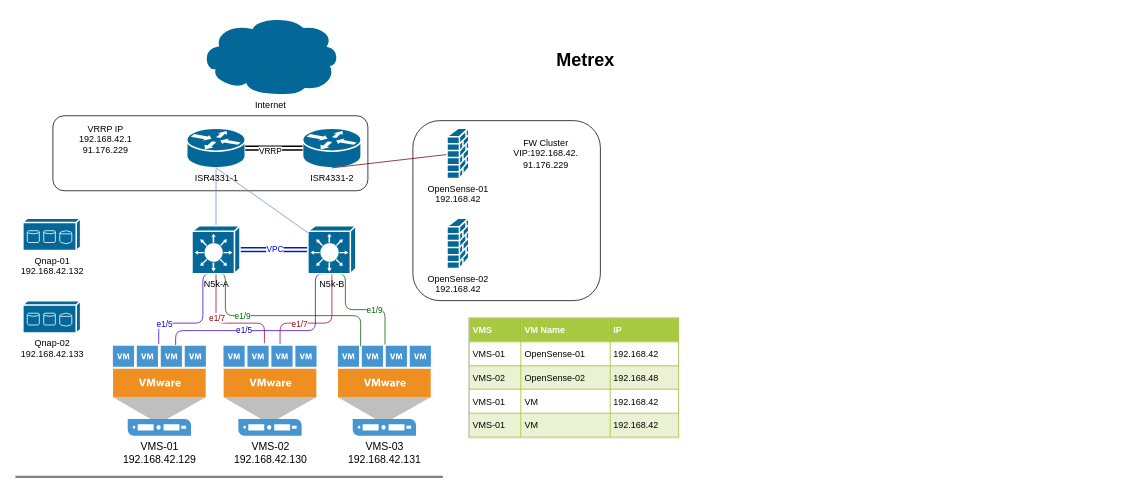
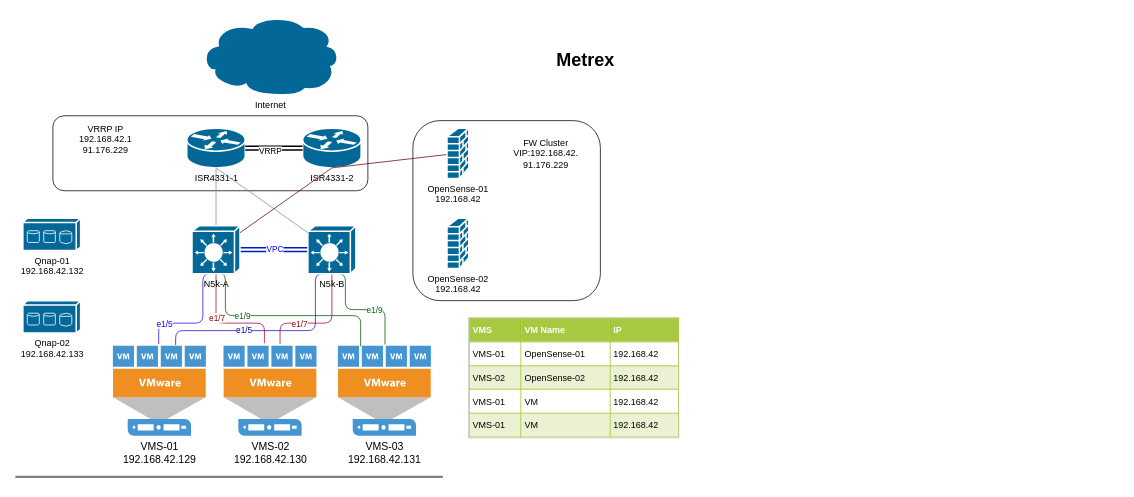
edge "ISR4331-2" -- "N5k-A": added
node "VMSVM NameIP VMS-01 OpenSense-01 192.168.42 VMS-02 OpenSense-02 192.168.48 VMS-01 VM 192.168.42 VMS-01 VM 192.168.42": label "VMSVM NameIP VMS-01 OpenSense-01 192.168.42 VMS-02 OpenSense-02 192.168.48 VMS-01 VM 192.168.42 VMS-01 VM 192.168.42" -> "VMSVM NameIP VMS-01 OpenSense-01 192.168.42 VMS-02 OpenSense-02 192.168.42 VMS-01 VM 192.168.42 VMS-01 VM 192.168.42"
